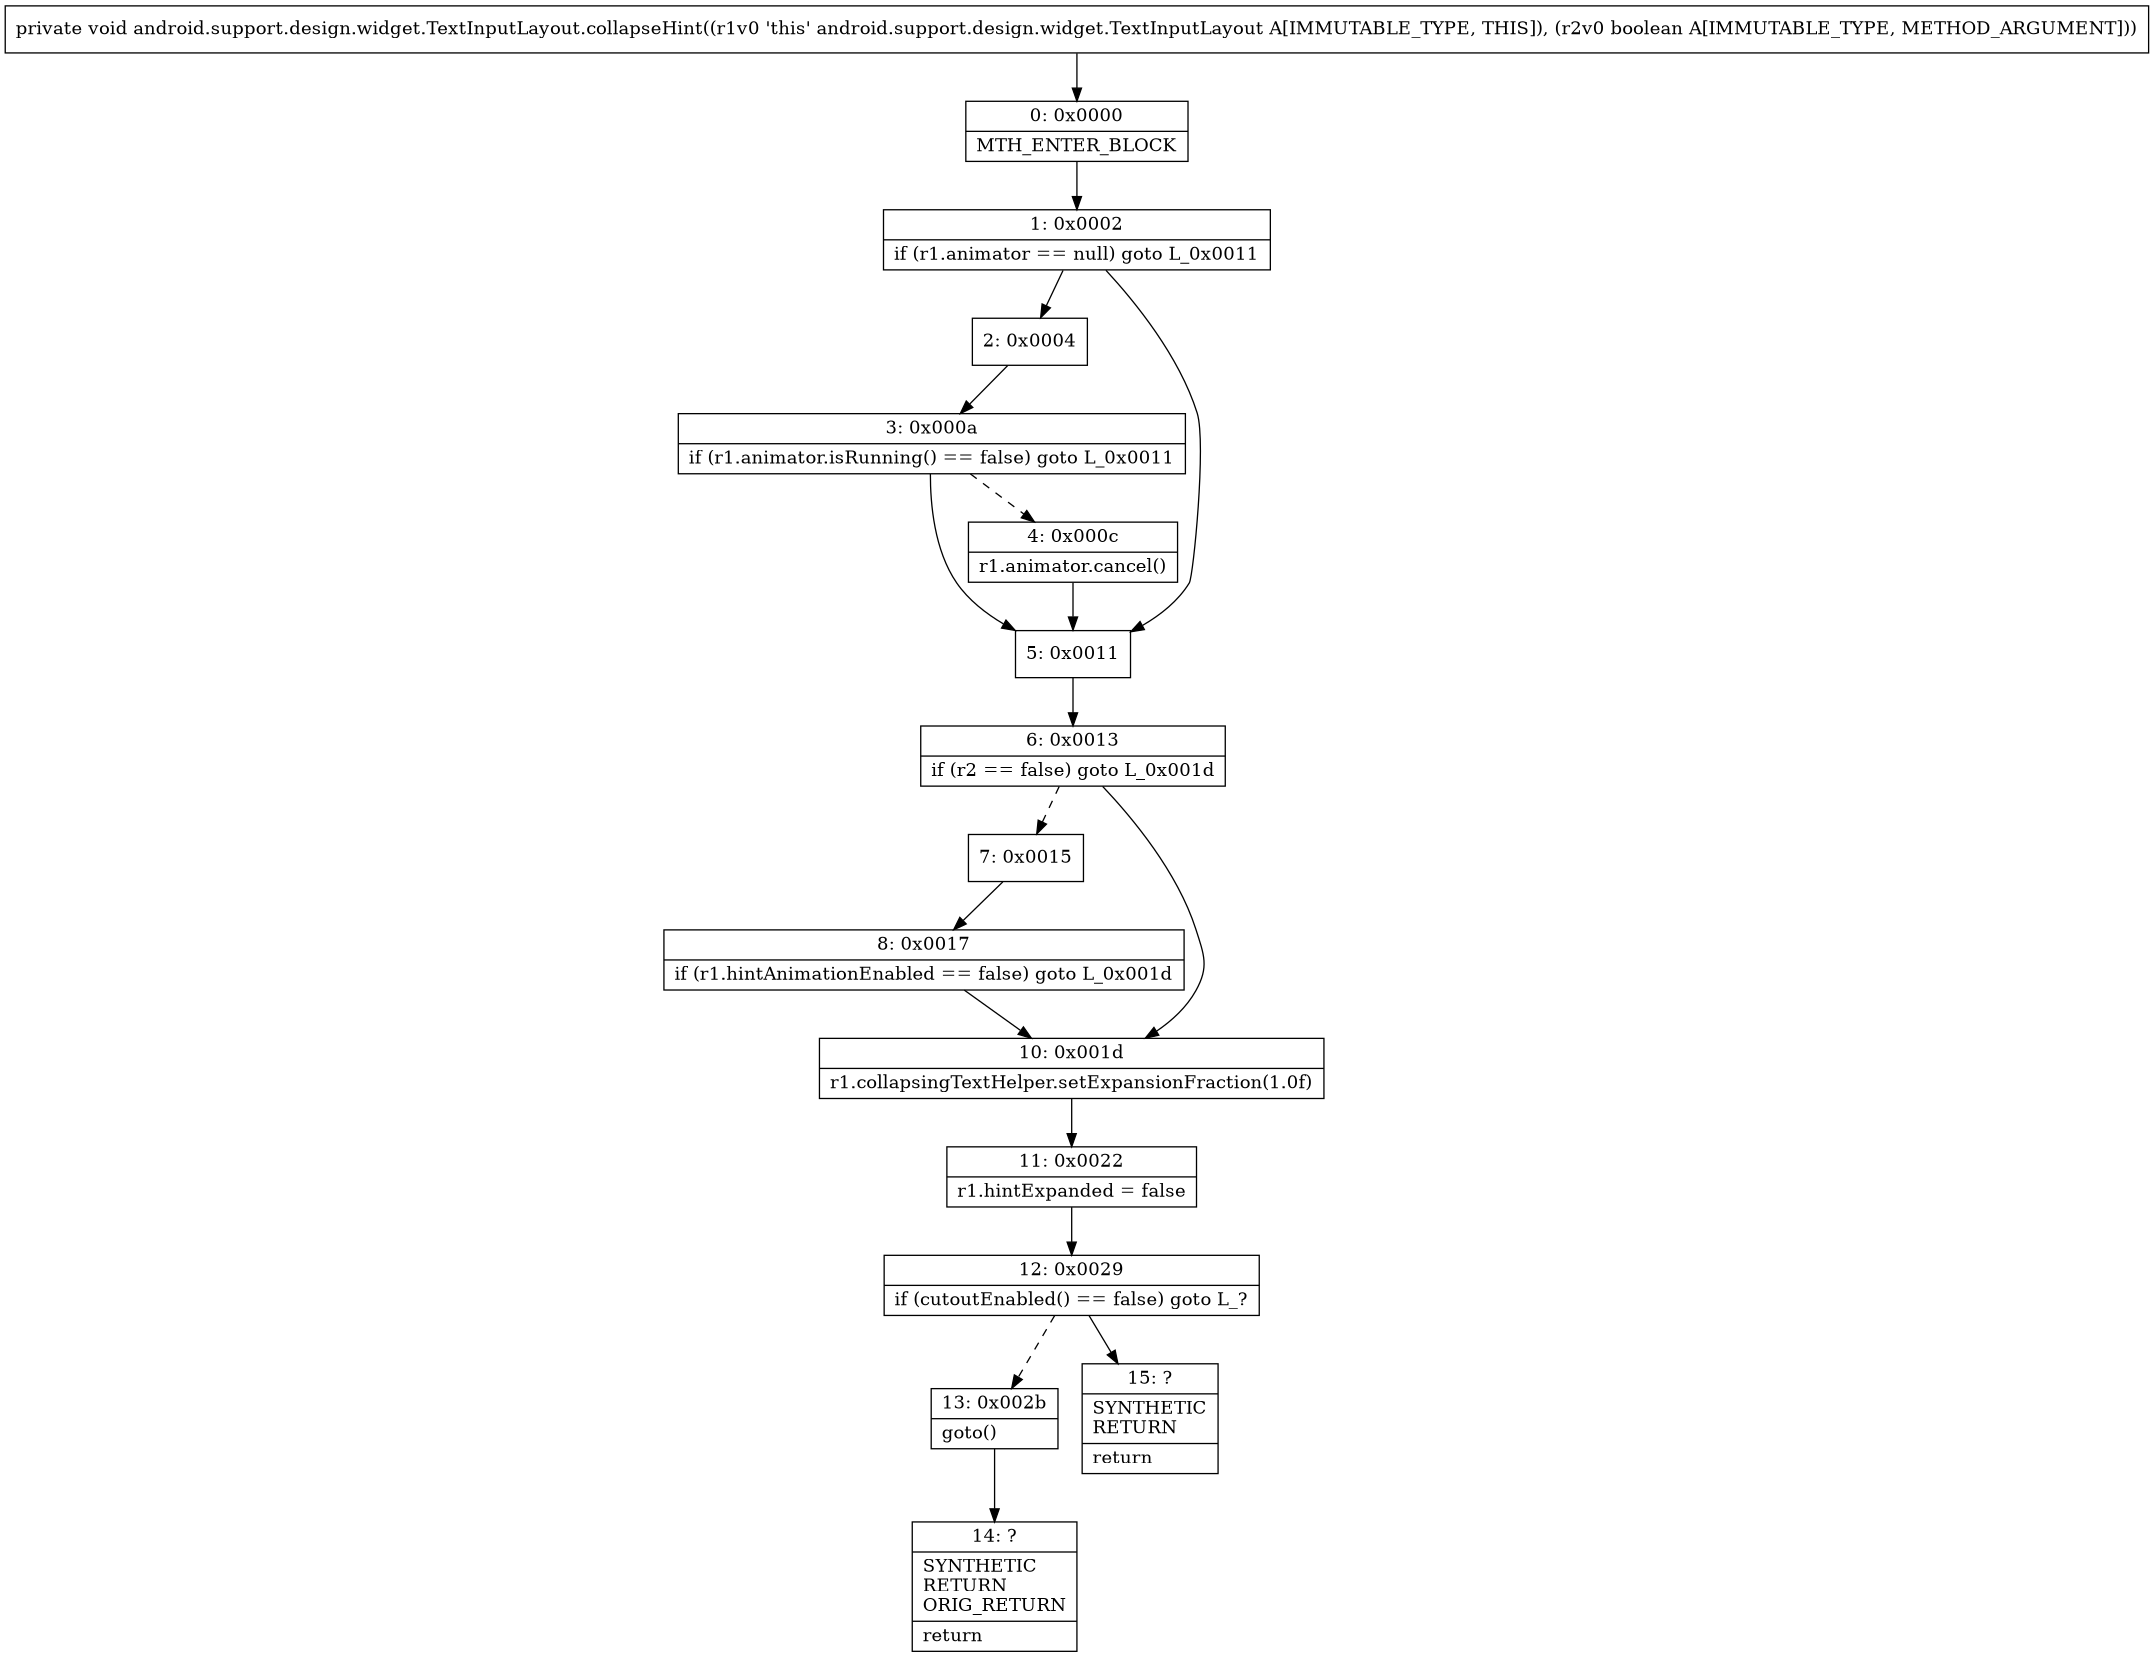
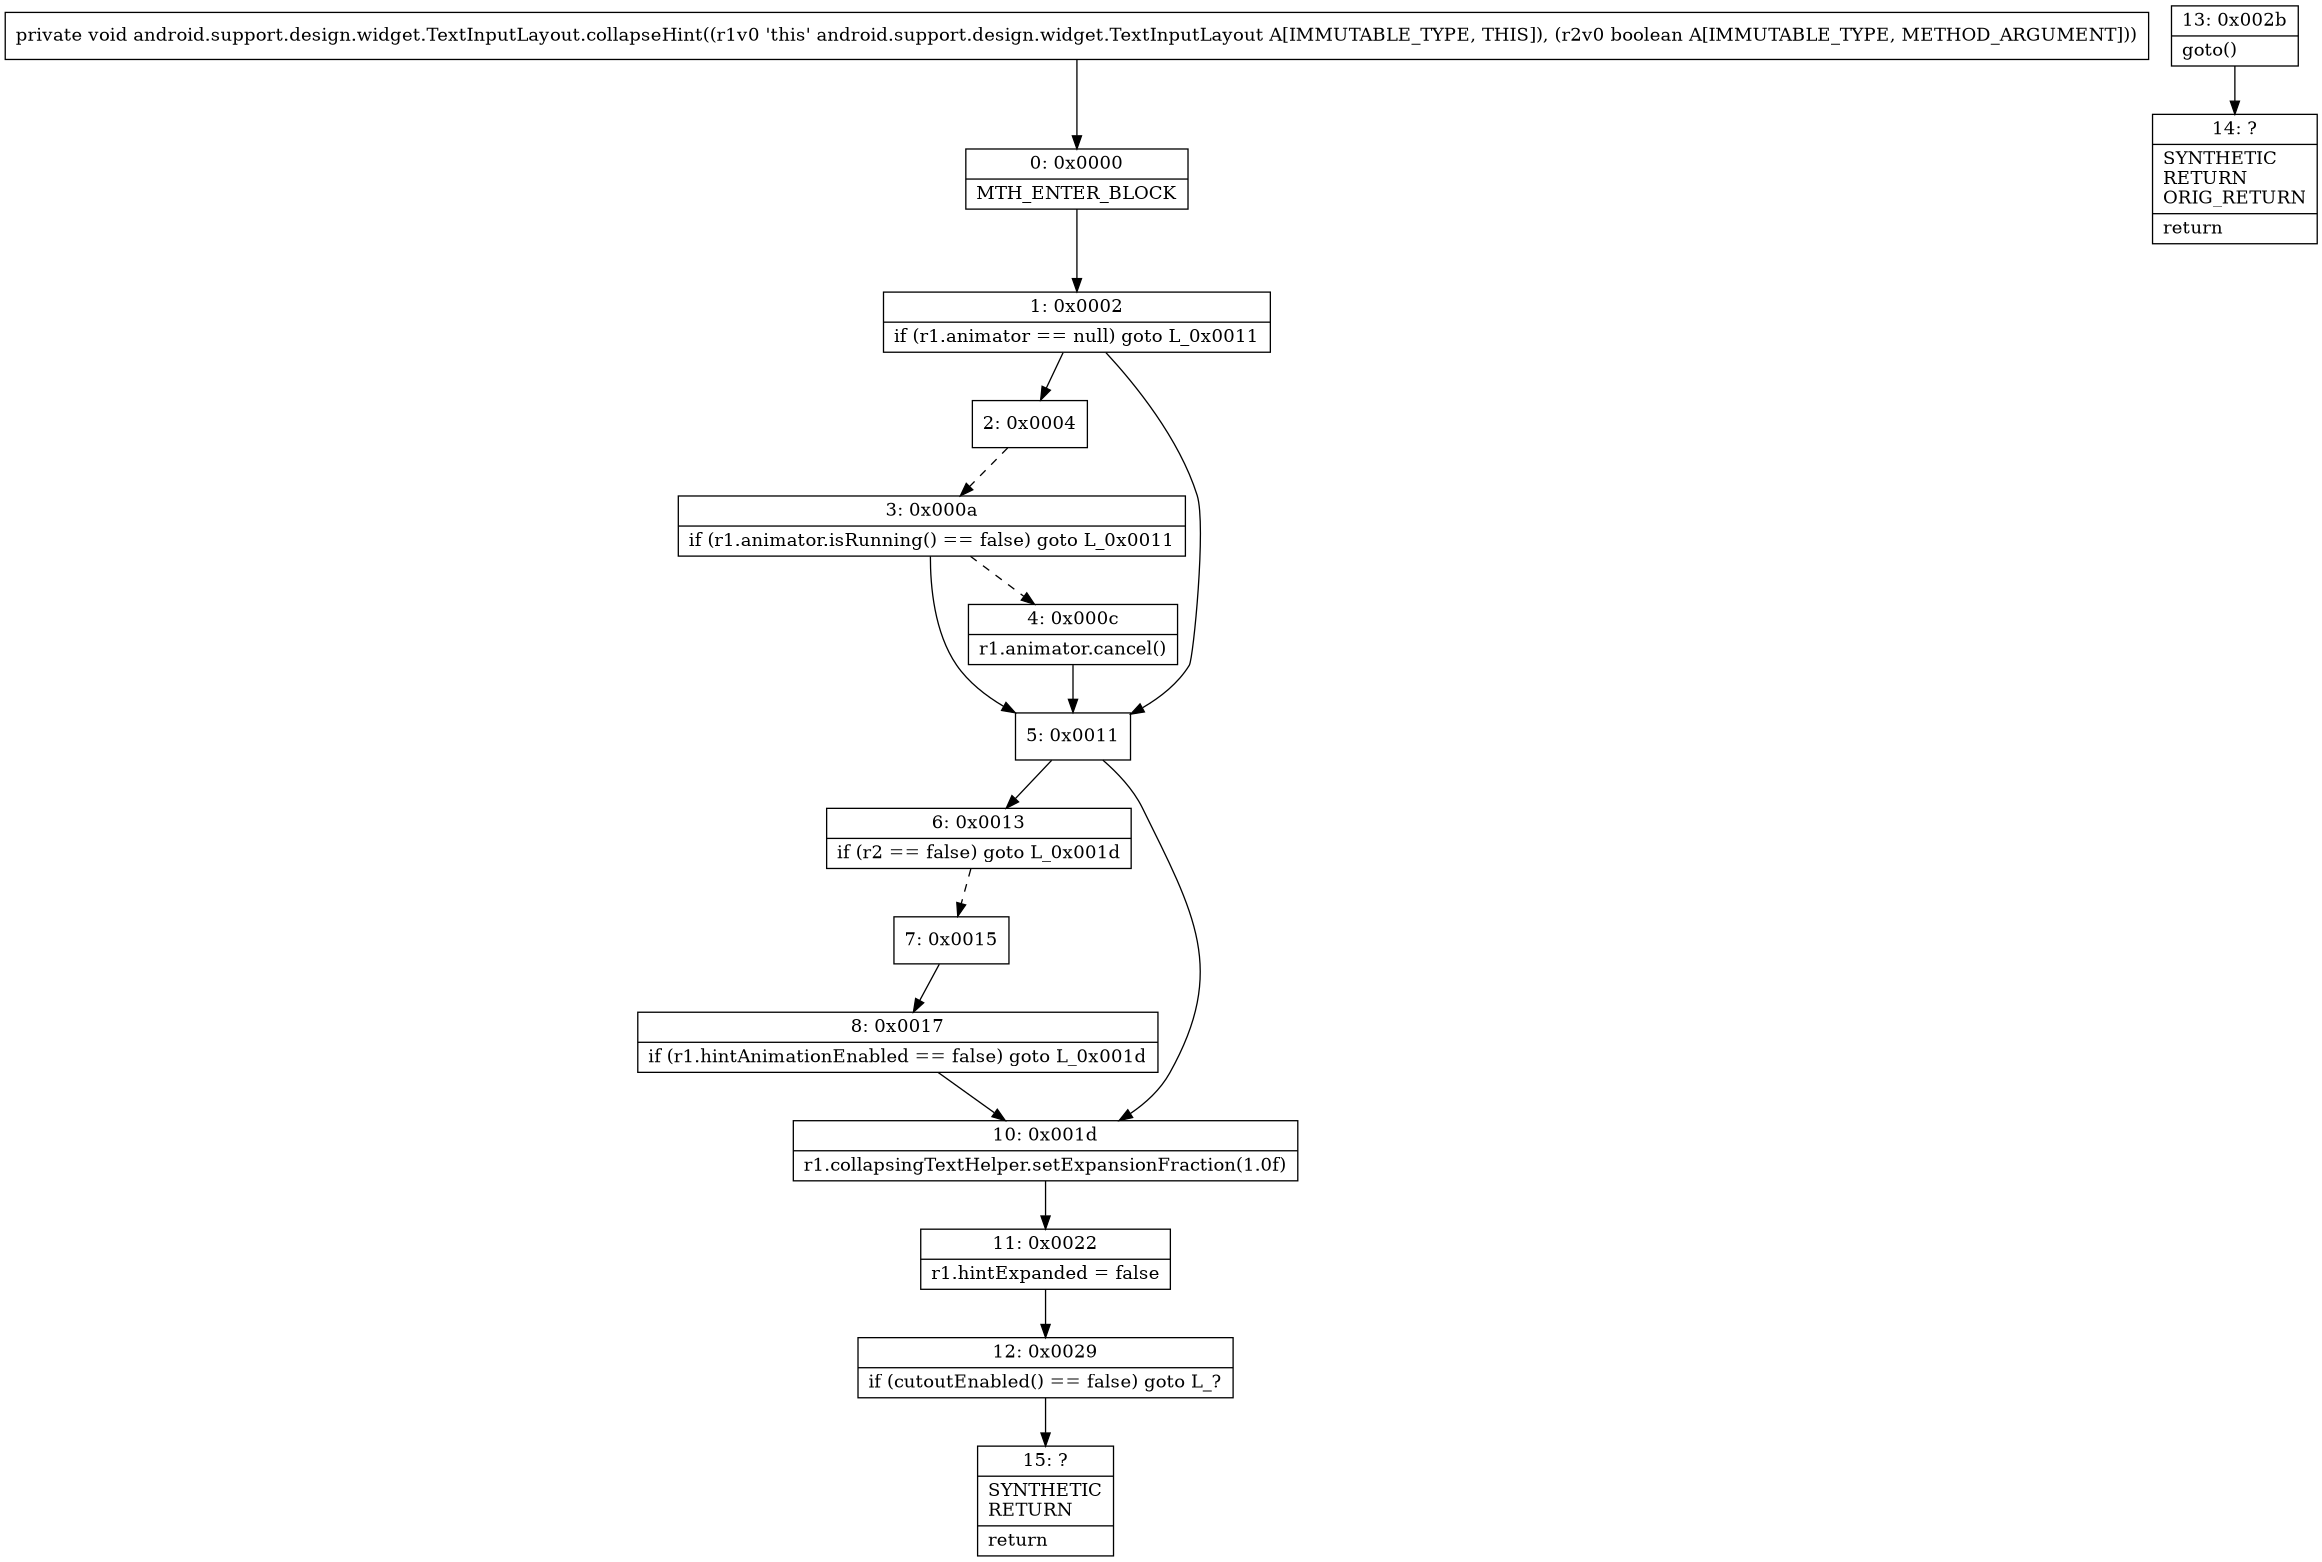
edge "2: 0x0004" -> "3: 0x000a": style solid -> dashed
edge "6: 0x0013" -> "10: 0x001d": now "5: 0x0011" -> "10: 0x001d"
edge "12: 0x0029" -> "13: 0x002b": removed
